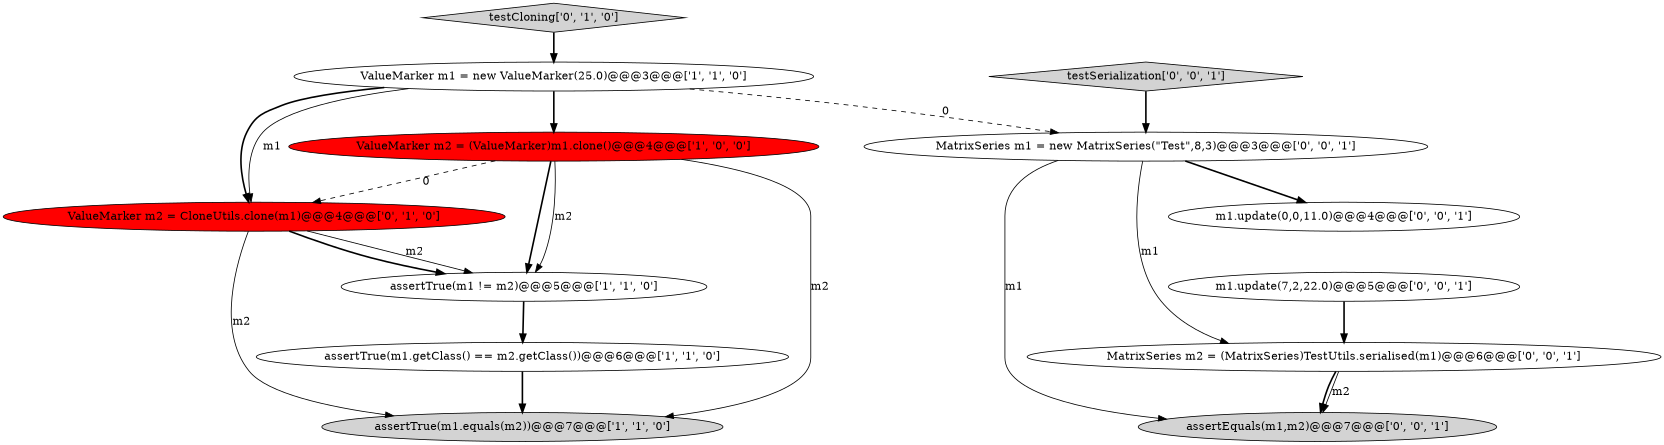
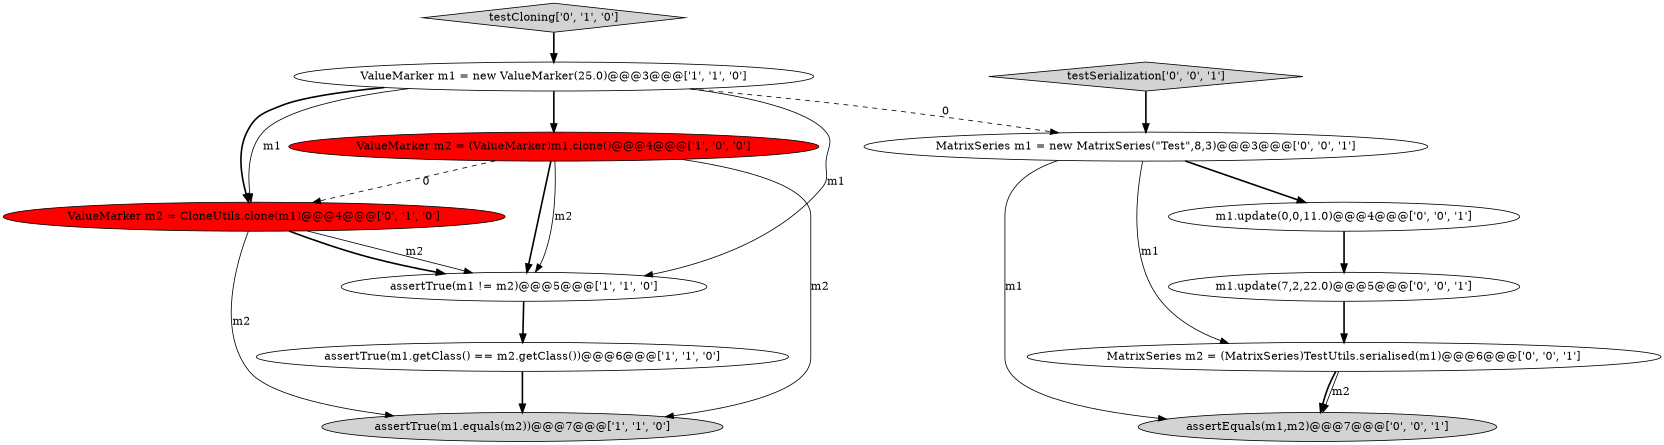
edge "ValueMarker m1 = new ValueMarker(25.0)@@@3@@@['1', '1', '0']" -> "assertTrue(m1 != m2)@@@5@@@['1', '1', '0']": added, label "m1"
edge "m1.update(0,0,11.0)@@@4@@@['0', '0', '1']" -> "m1.update(7,2,22.0)@@@5@@@['0', '0', '1']": added
